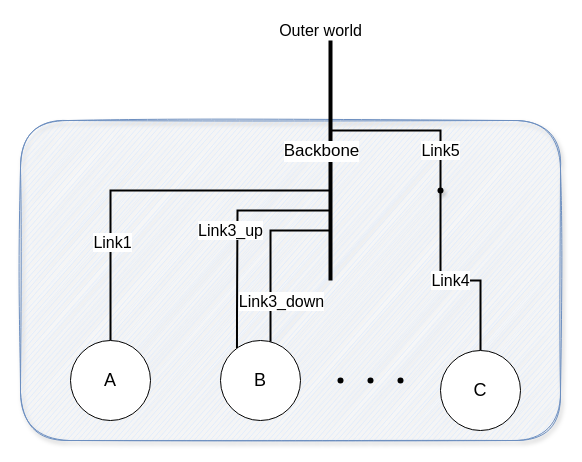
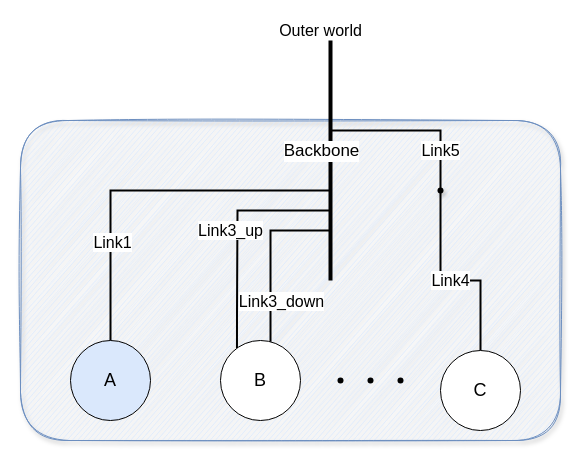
node "A": fillcolor #ffffff -> #dae8fc
